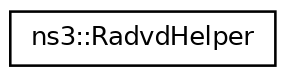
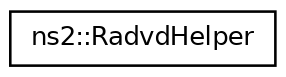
node "ns3::RadvdHelper": label "ns3::RadvdHelper" -> "ns2::RadvdHelper"
